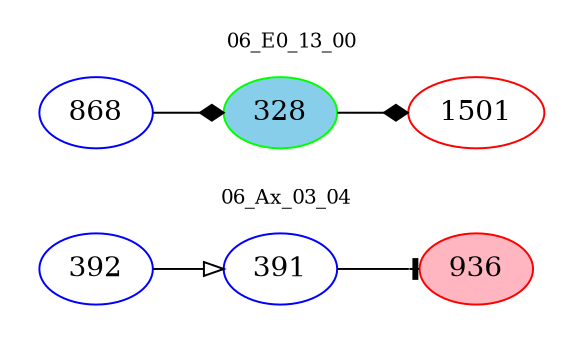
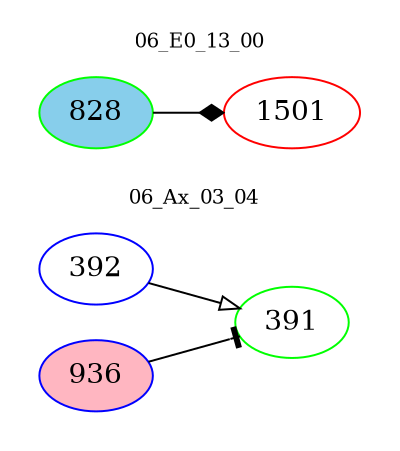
node "868": removed
node "328": label "328" -> "828"
node "391": color blue -> green
edge "391" -> "936": reversed
node "936": color red -> blue
